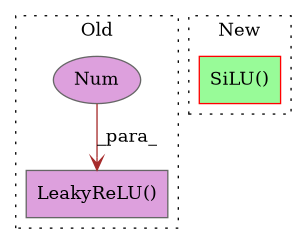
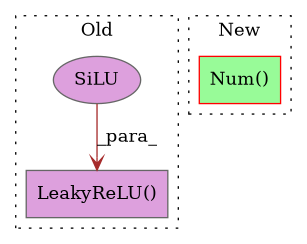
node "Num": label "Num" -> "SiLU"
node "SiLU()": label "SiLU()" -> "Num()"
